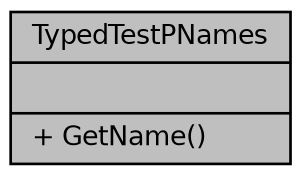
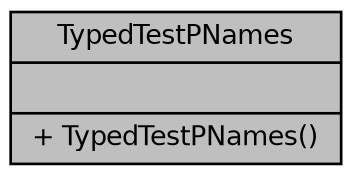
node "TypedTestPNames": text "+ GetName()" -> "+ TypedTestPNames()"
